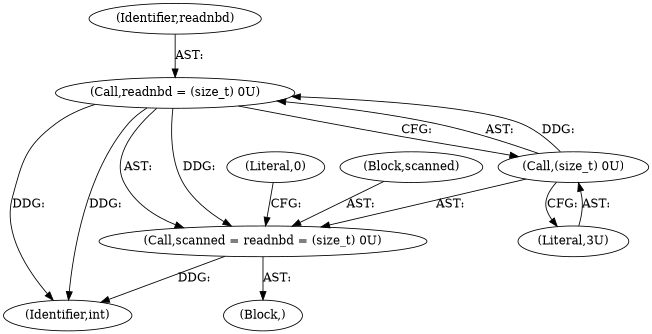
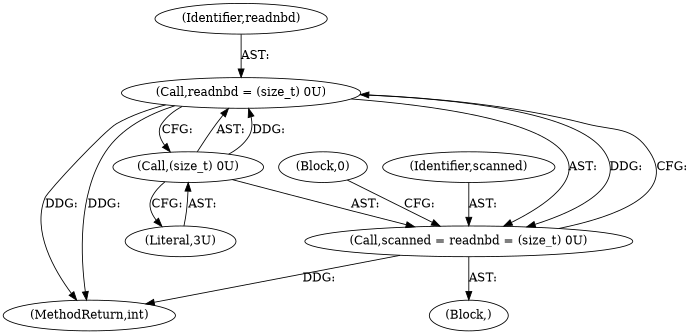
edge "(Call,scanned = readnbd = (size_t) 0U)" -> "(Call,readnbd = (size_t) 0U)": added, label "CFG:"
node "(Literal,0)": label "(Literal,0)" -> "(Block,0)"
node "(Block,scanned)": label "(Block,scanned)" -> "(Identifier,scanned)"
node "(Identifier,int)": label "(Identifier,int)" -> "(MethodReturn,int)"
